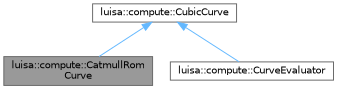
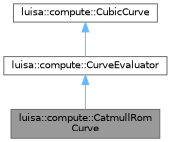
edge "luisa::compute::CatmullRom Curve" -> "luisa::compute::CubicCurve": now "luisa::compute::CatmullRom Curve" -> "luisa::compute::CurveEvaluator"
